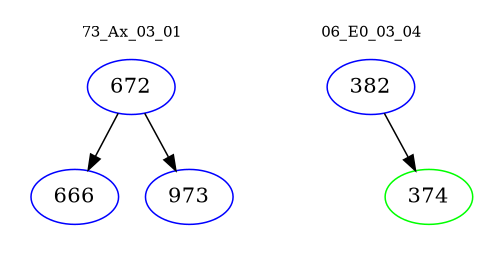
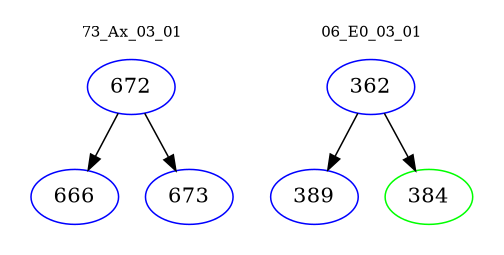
cluster "06_E0_03_04": label "06_E0_03_04" -> "06_E0_03_01"
node "382": label "382" -> "362"
node "973": label "973" -> "673"
node "389": added
node "374": label "374" -> "384"
